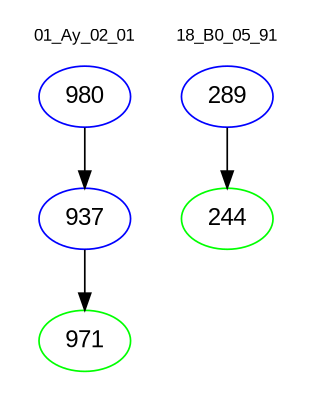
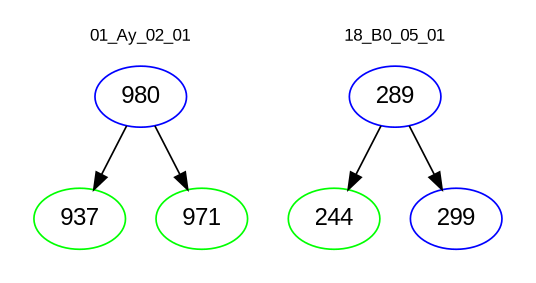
cluster "18_B0_05_91": label "18_B0_05_91" -> "18_B0_05_01"
node "937": color blue -> green
node "299": added
edge "937" -> "971": now "980" -> "971"
